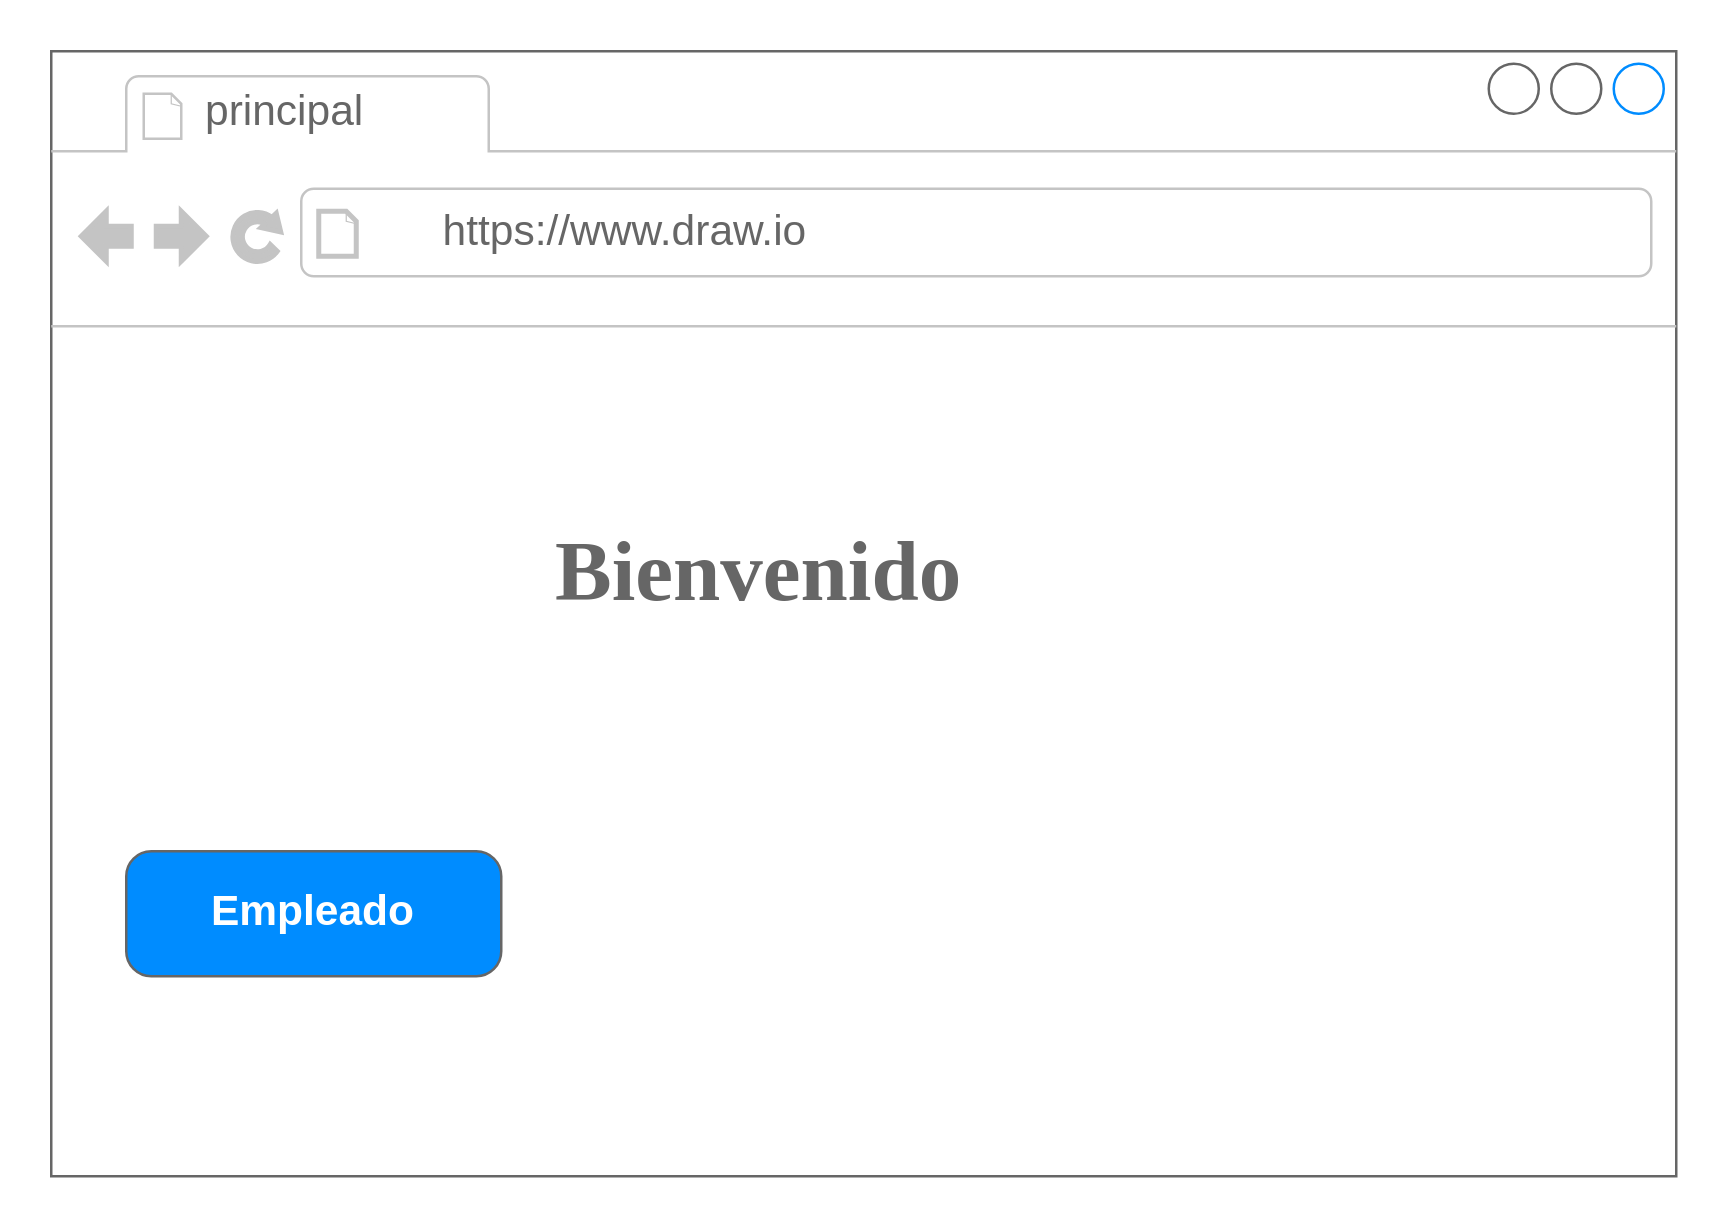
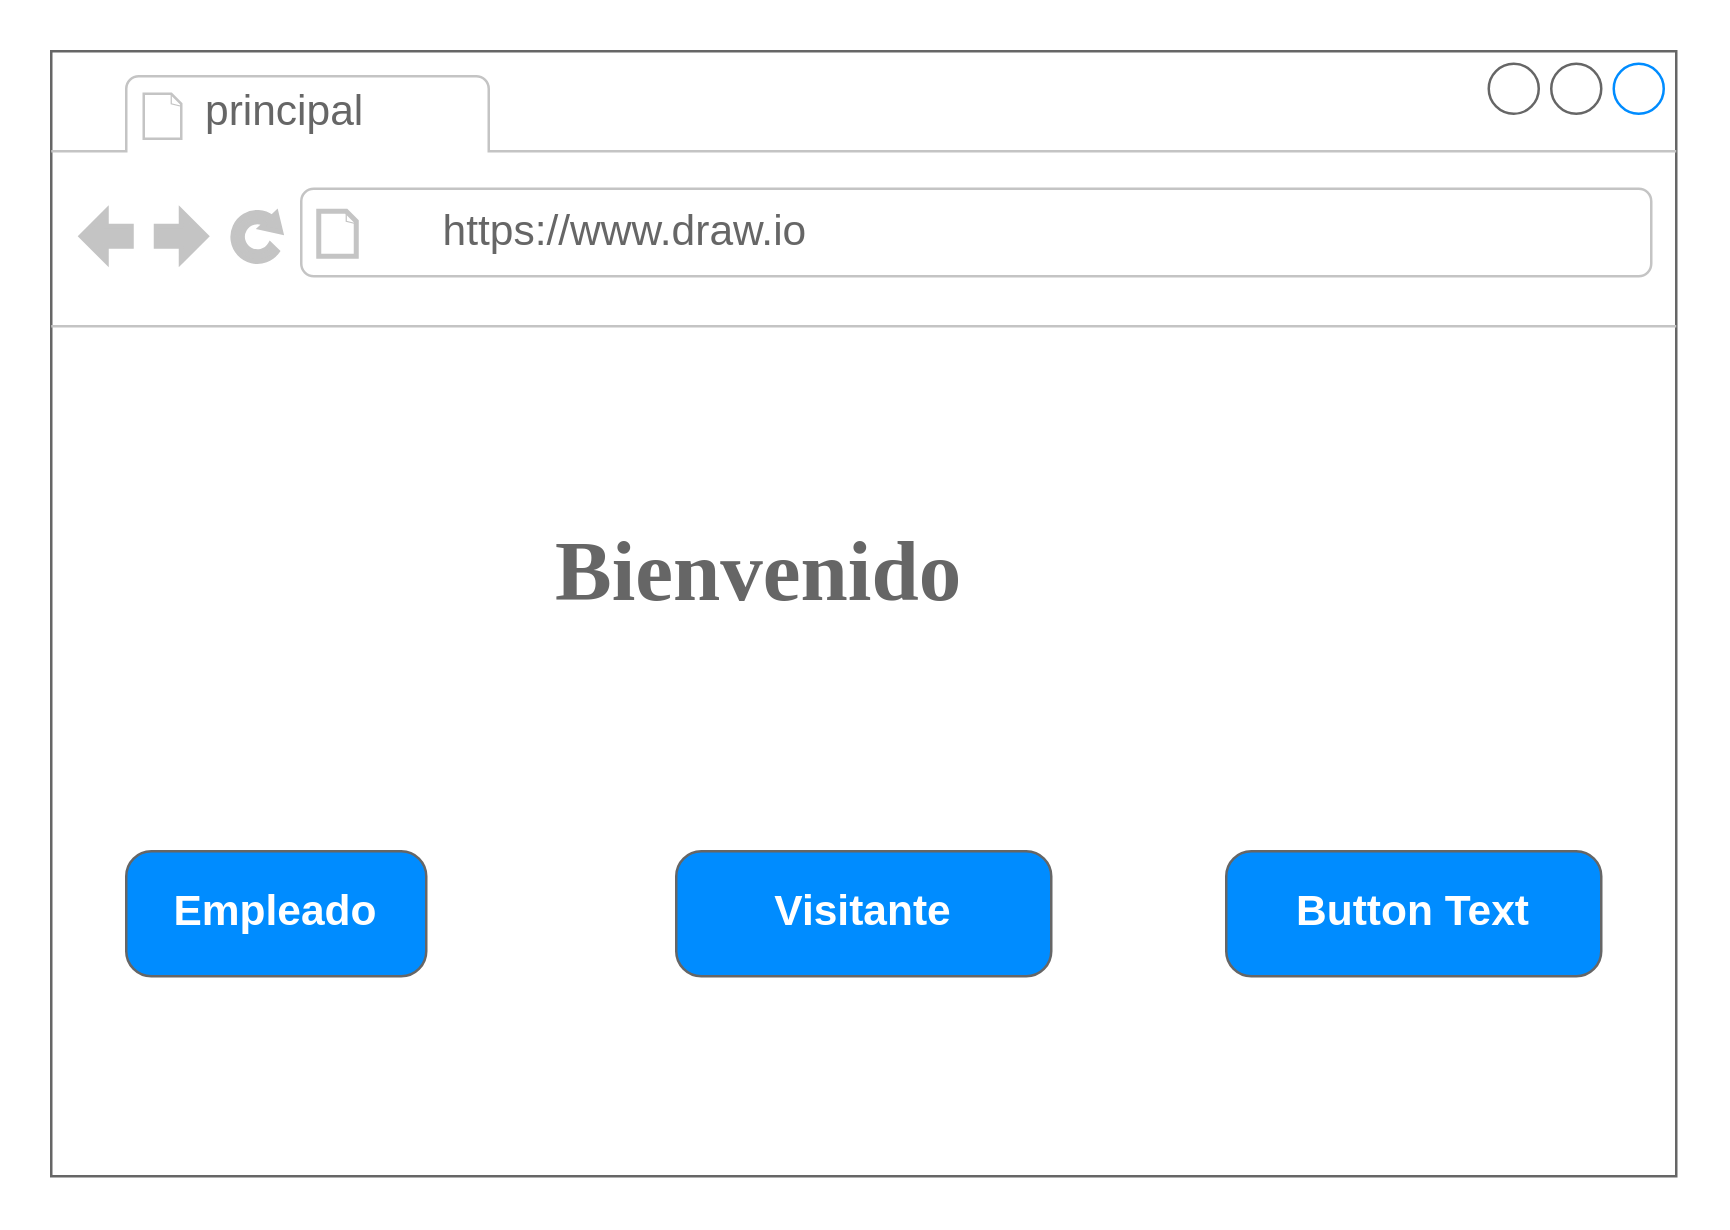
node "Empleado": size 375x125 -> 300x125
node "Visitante": added
node "Button Text": added
